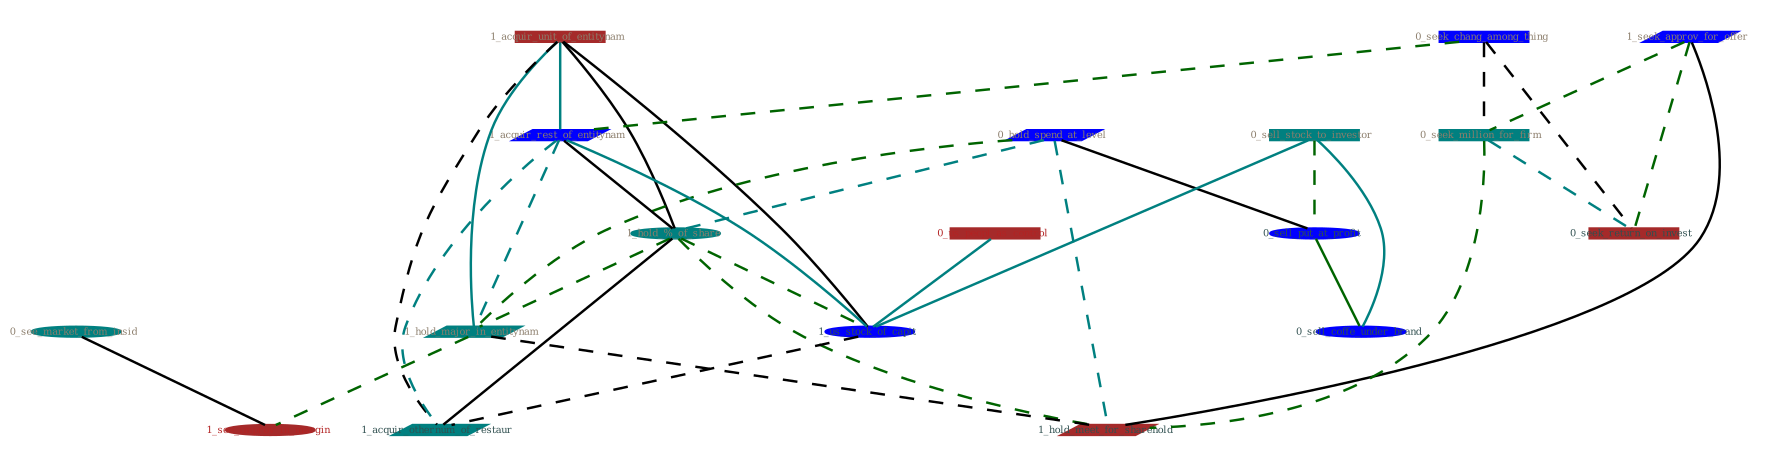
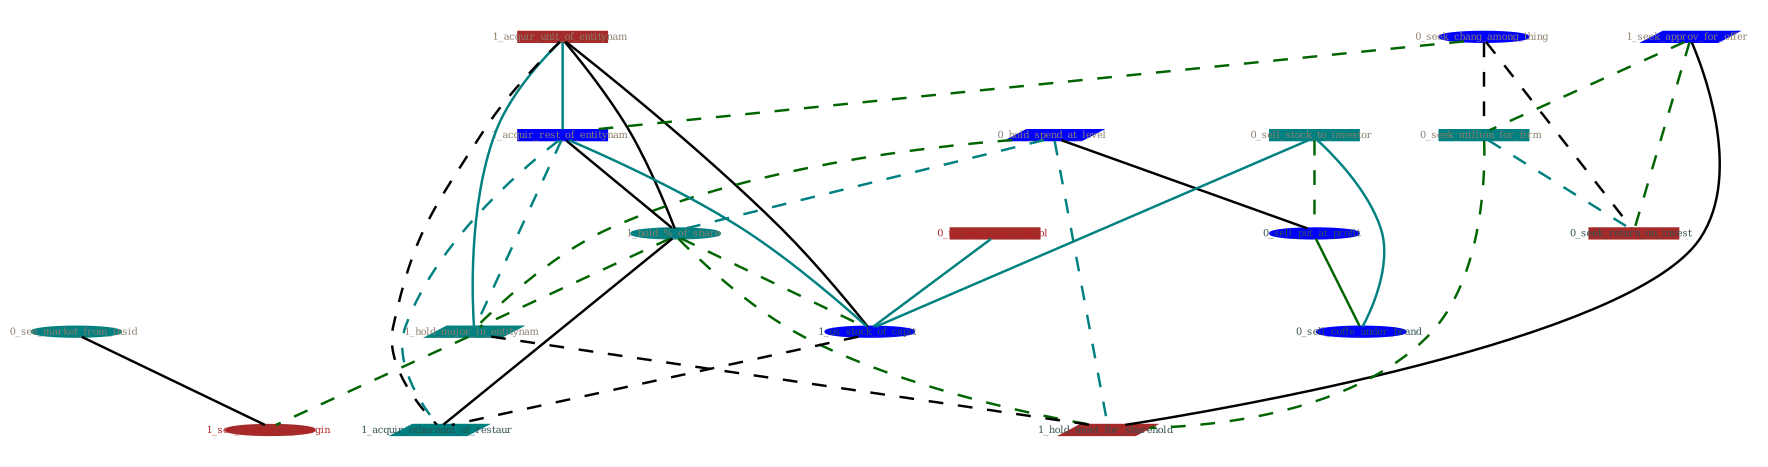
node "0_seek_chang_among_thing": shape box -> ellipse
node "1_acquir_rest_of_entitynam": shape parallelogram -> box
